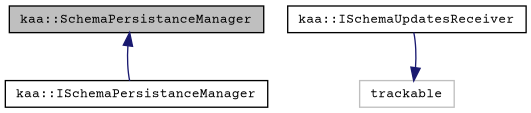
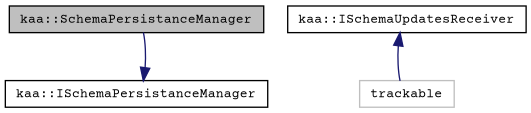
edge "kaa::ISchemaUpdatesReceiver" -> "trackable": reversed
edge "kaa::ISchemaPersistanceManager" -> "kaa::SchemaPersistanceManager": reversed
